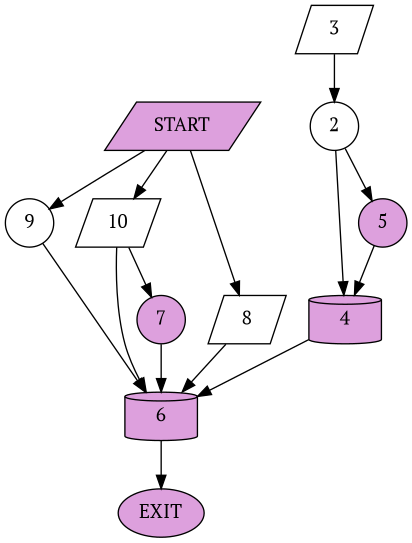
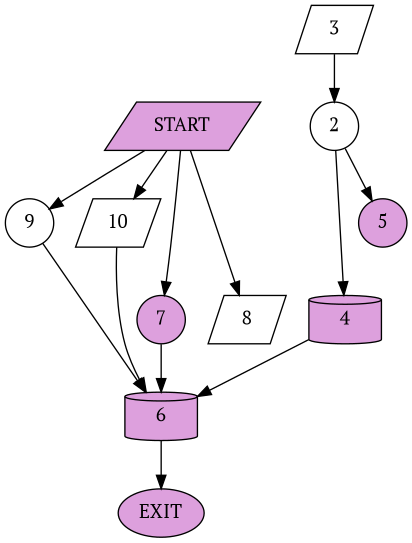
edge "5" -> "4": removed
edge "10" -> "7": now "START" -> "7"
edge "8" -> "6": removed
